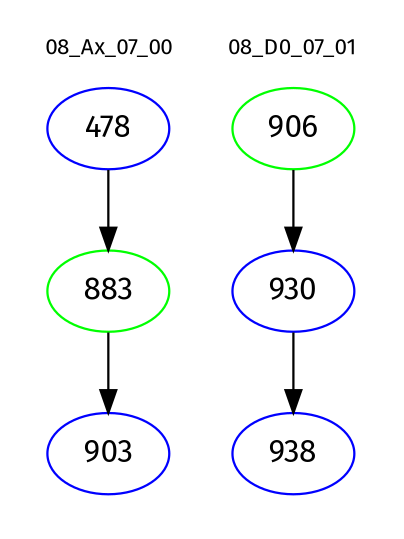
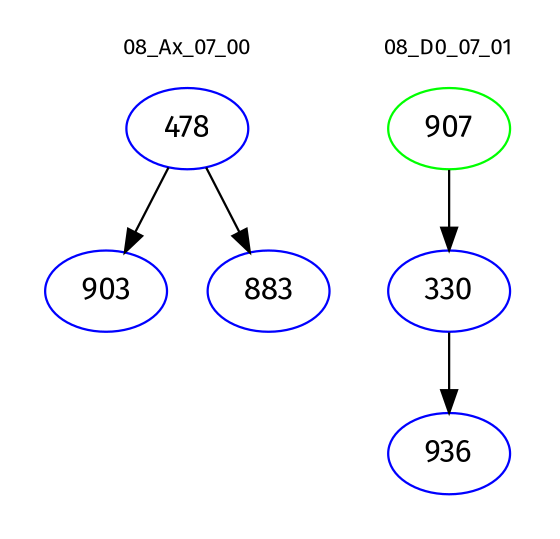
node "906": label "906" -> "907"
node "883": color green -> blue
node "930": label "930" -> "330"
edge "883" -> "903": now "478" -> "903"
node "938": label "938" -> "936"
